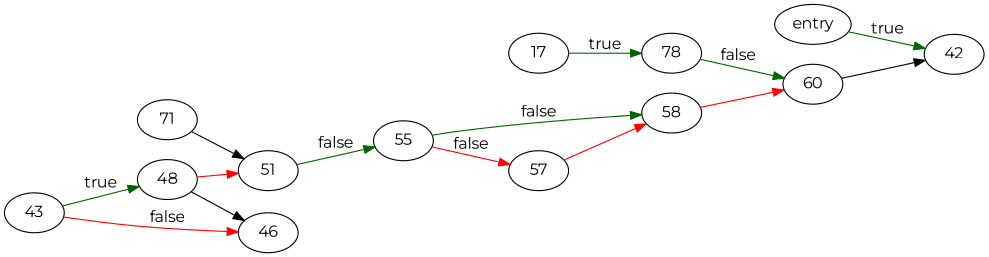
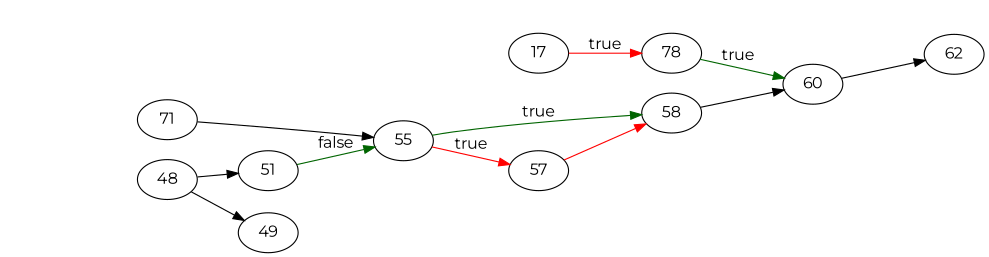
node "entry": removed
edge "17" -> "78": color darkgreen -> red
node "42": label "42" -> "62"
edge "78" -> "60": label "false" -> "true"
edge "58" -> "60": color red -> black
edge "55" -> "58": label "false" -> "true"
edge "71" -> "51": now "71" -> "55"
edge "55" -> "57": label "false" -> "true"
edge "48" -> "51": color red -> black
node "43": removed
node "46": label "46" -> "49"
